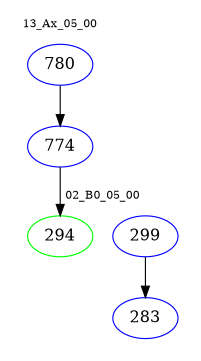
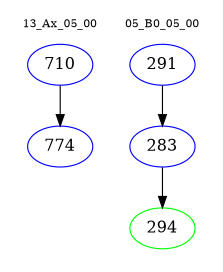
node "780": label "780" -> "710"
edge "774" -> "294": now "283" -> "294"
cluster "02_B0_05_00": label "02_B0_05_00" -> "05_B0_05_00"
node "299": label "299" -> "291"
